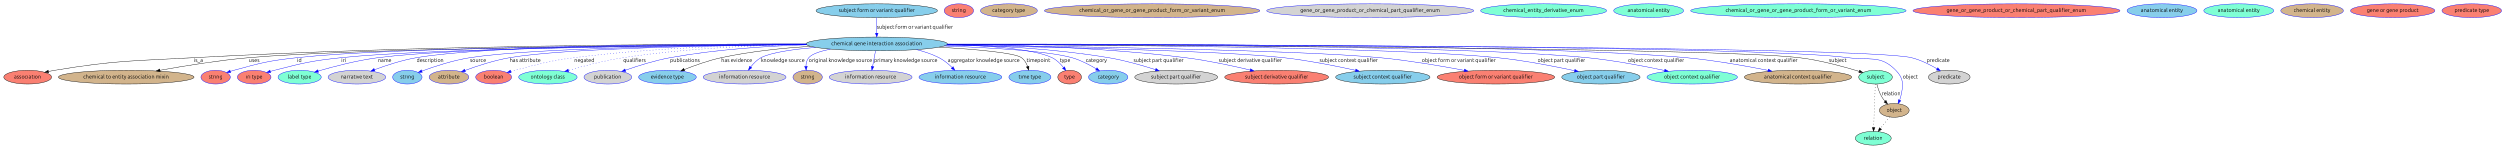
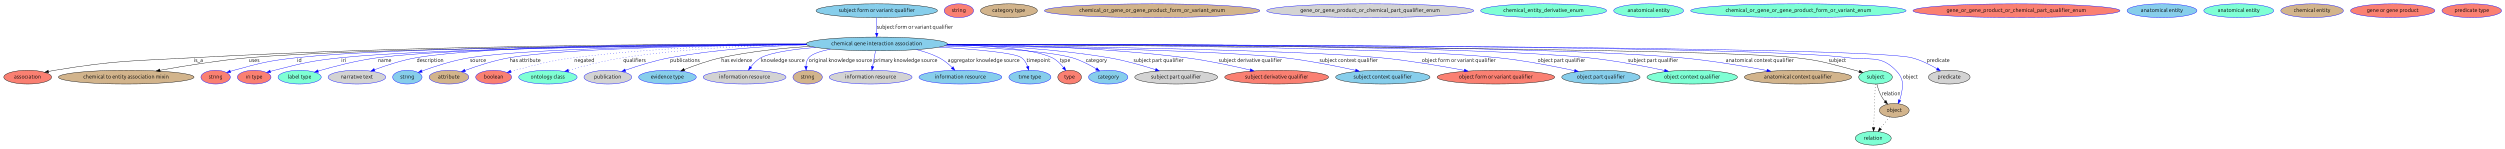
node "category type": color blue -> black
edge "chemical gene interaction association" -> "time type": color black -> blue
edge "chemical gene interaction association" -> "object context qualifier": label "object context qualifier" -> "subject part qualifier"
node "object context qualifier": color blue -> black
